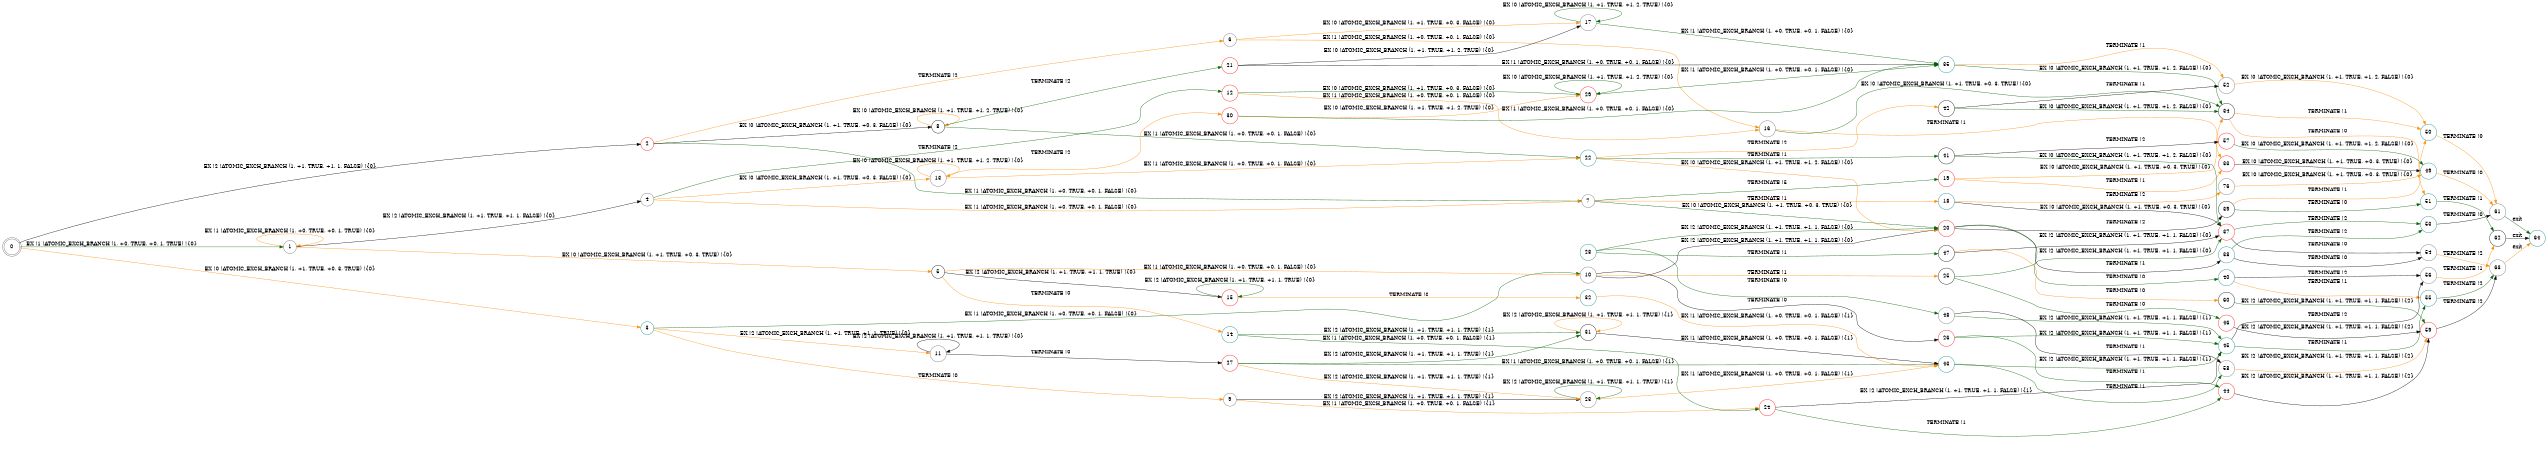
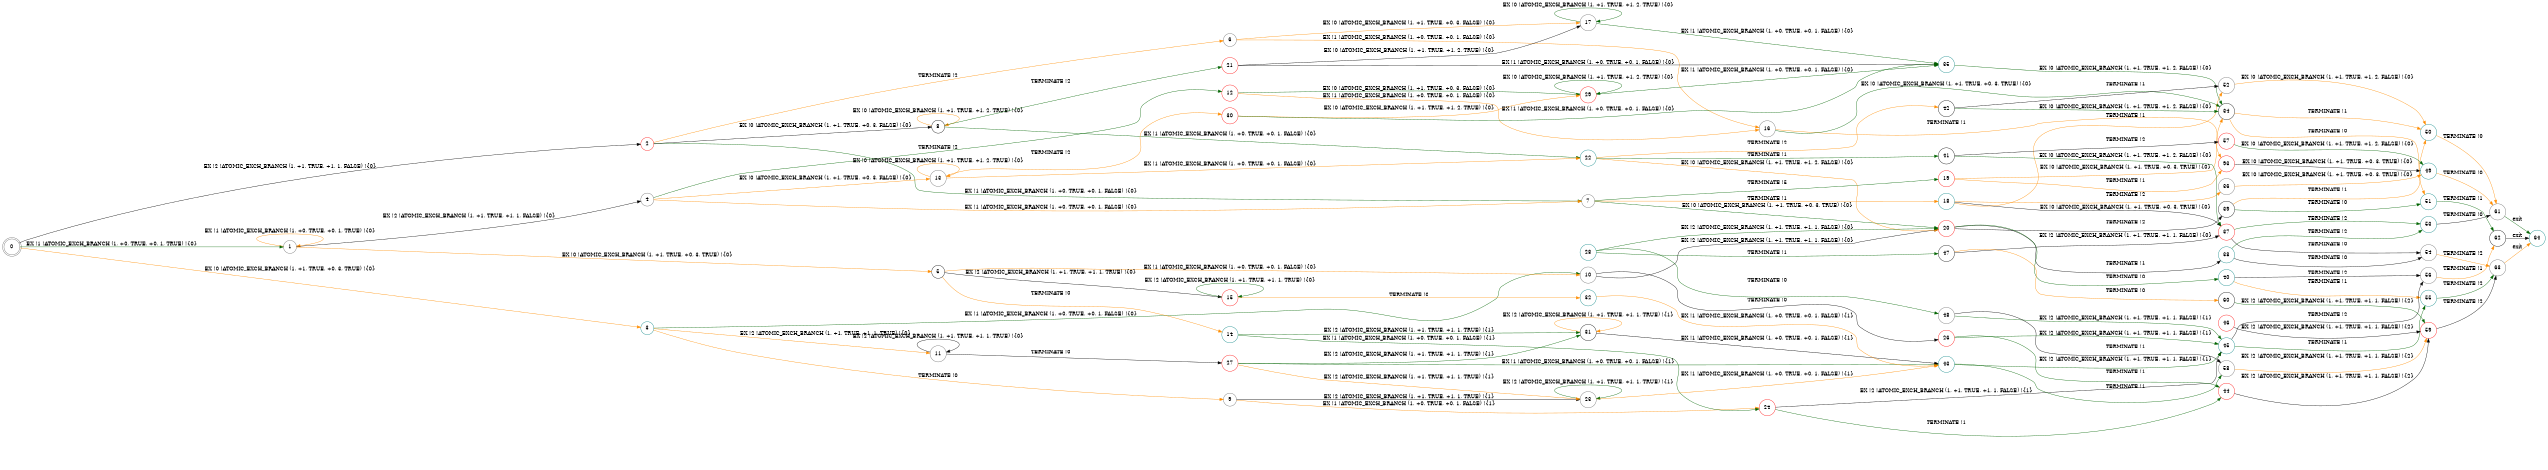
edge "35" -> "52": now "18" -> "52"
node "33": label "33" -> "93"
node "76": label "76" -> "36"
node "25": removed
